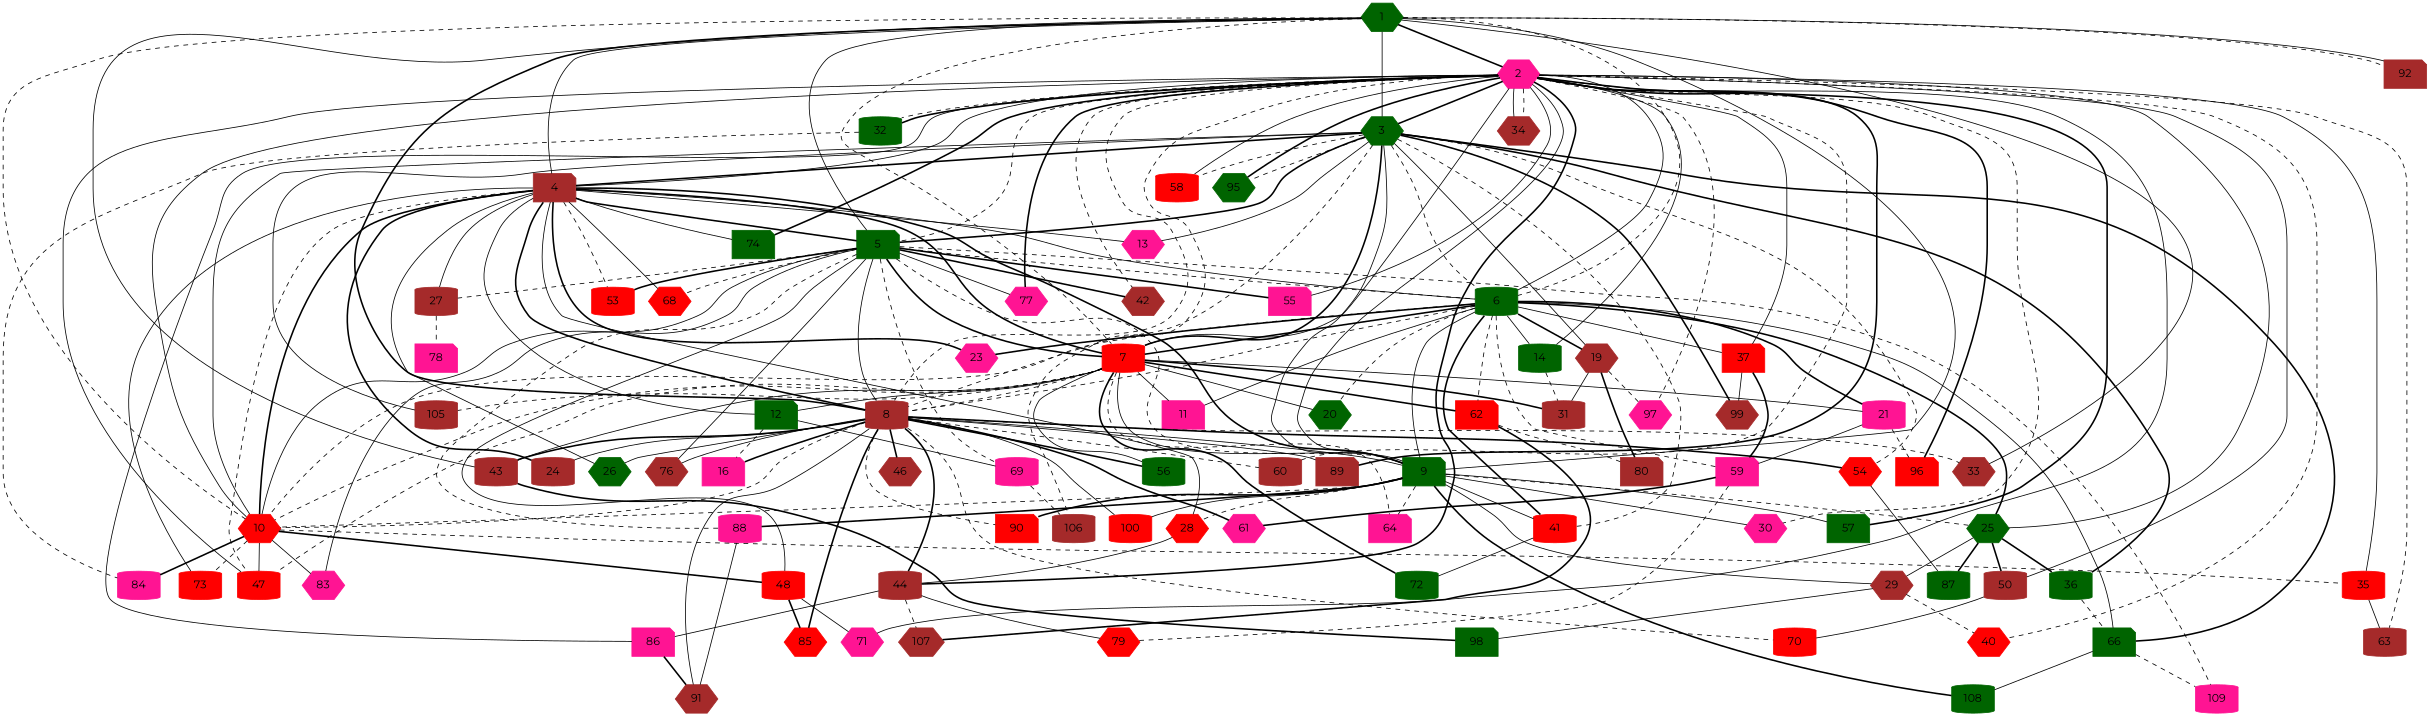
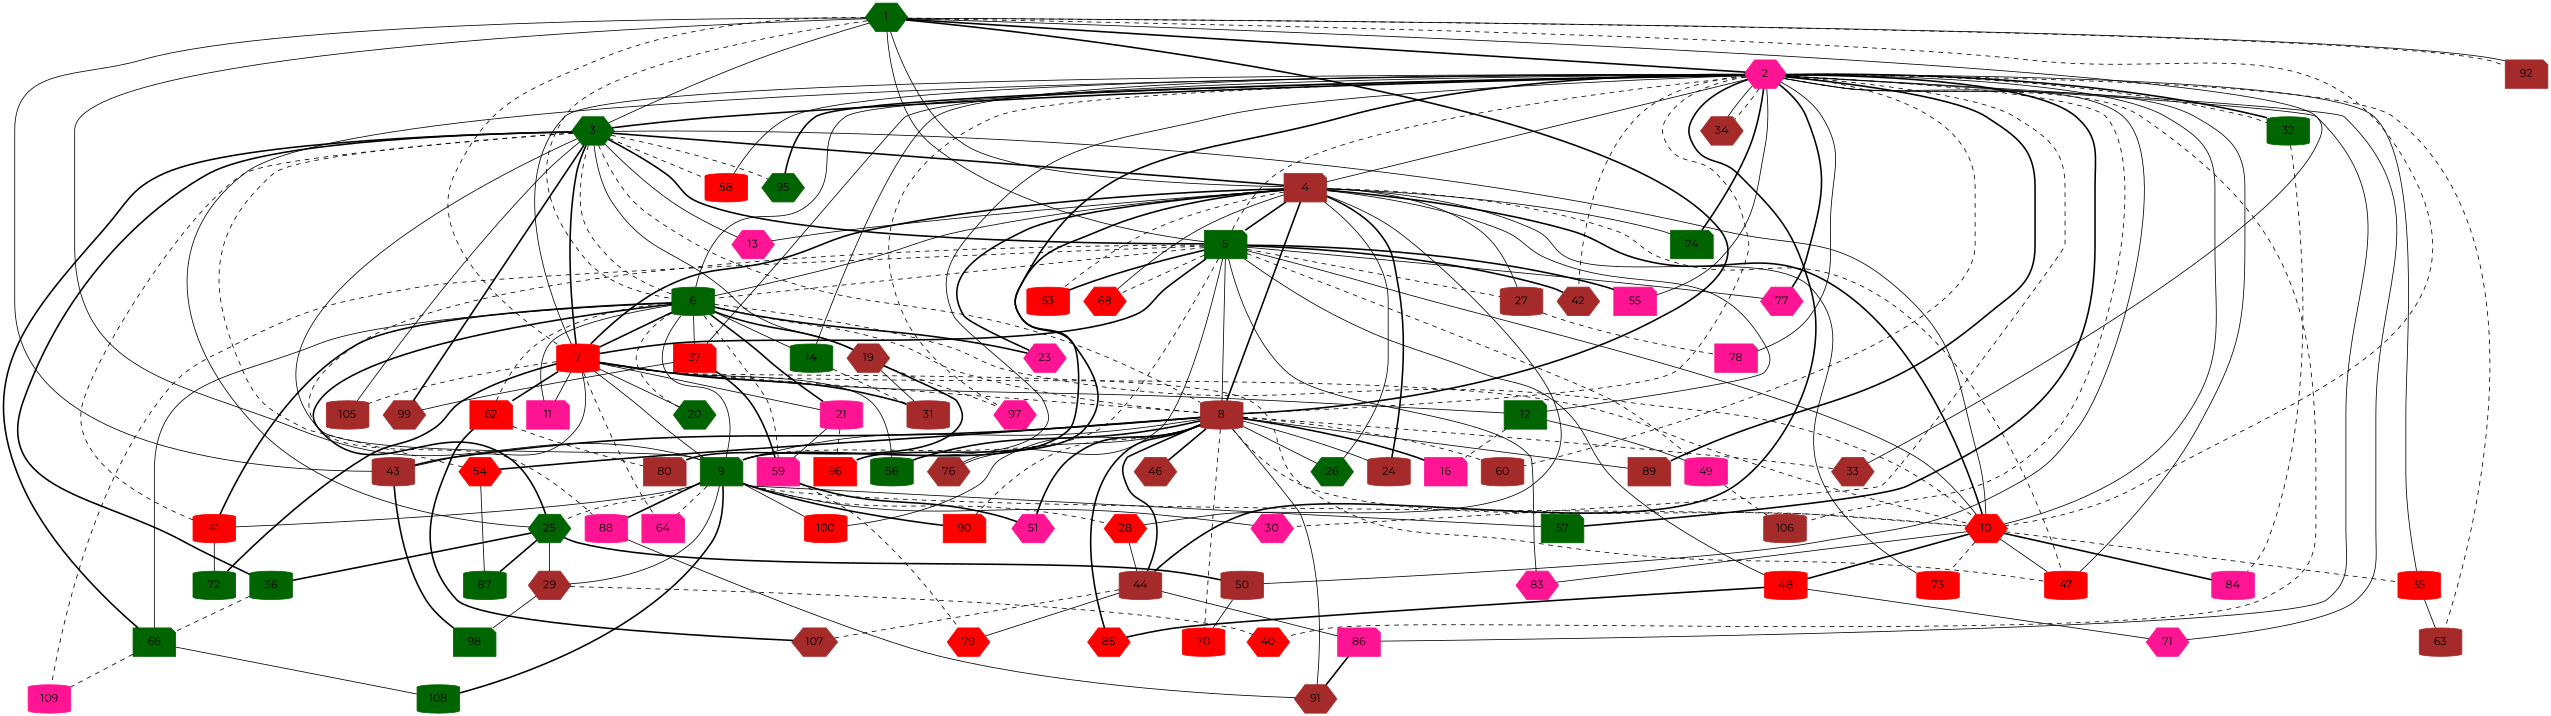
edge "2" -- "78": added
node "69": label "69" -> "49"
node "61": label "61" -> "51"
